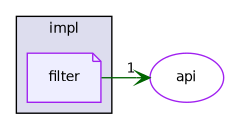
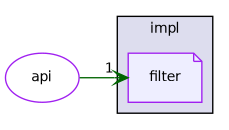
edge "filter" -> "api": reversed
